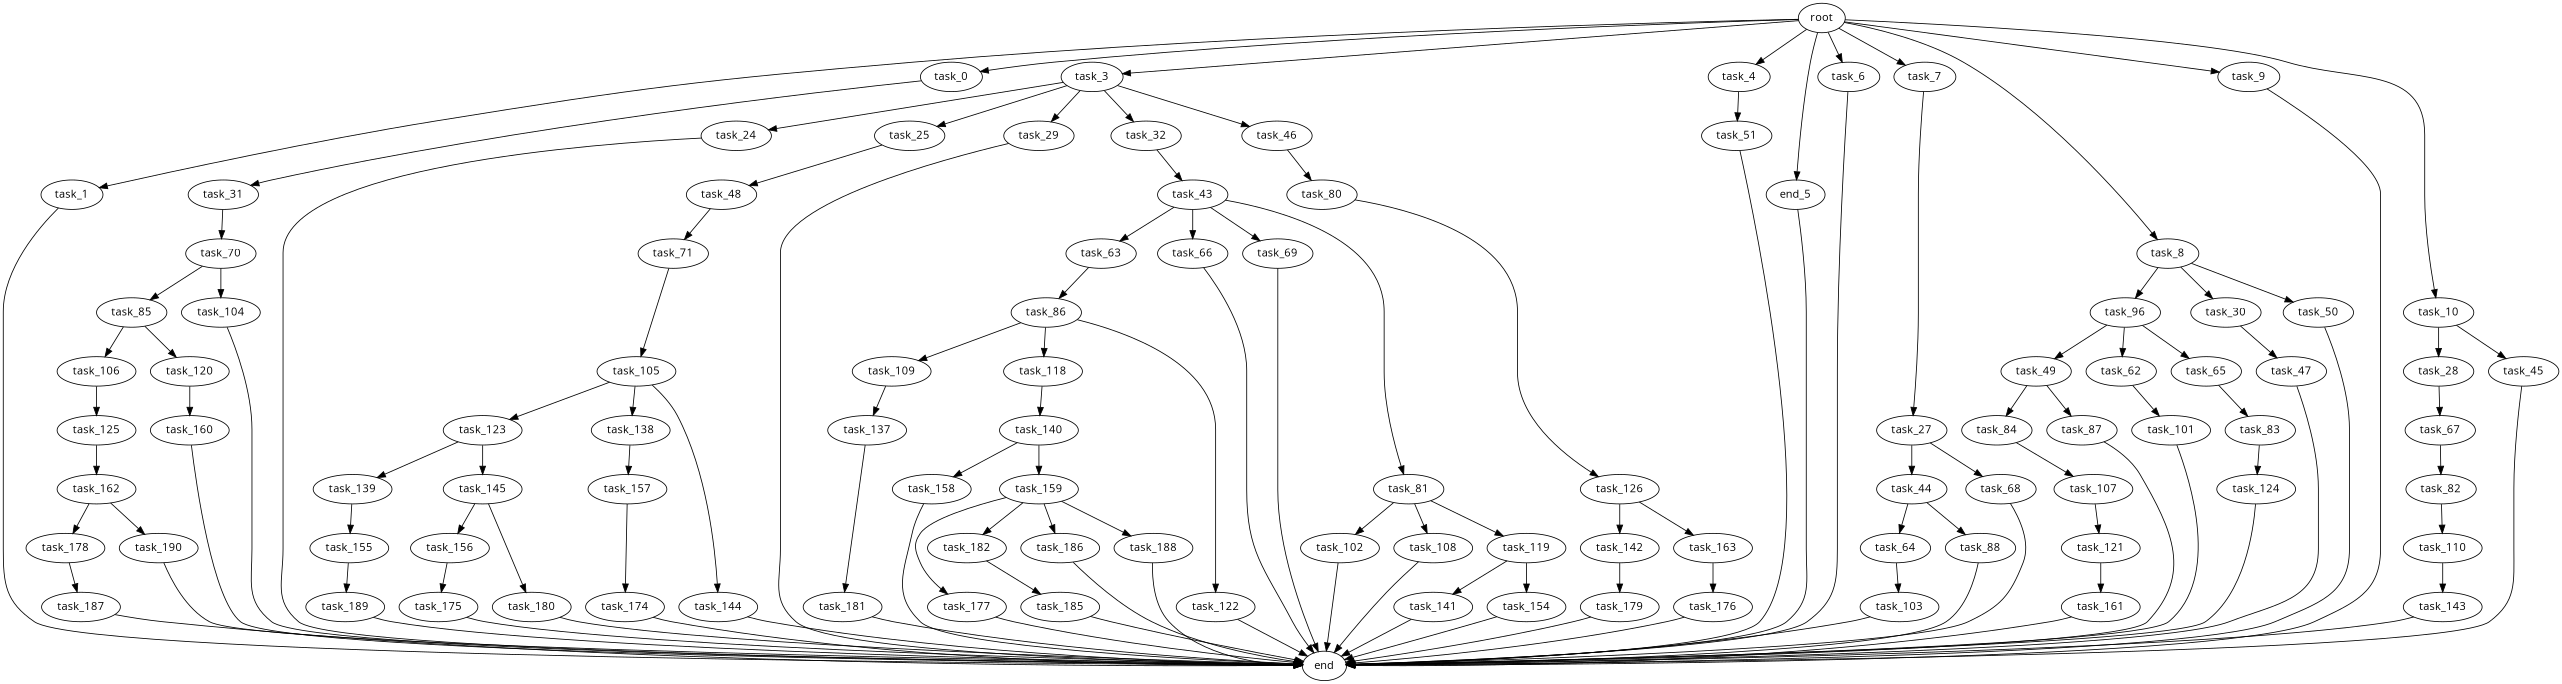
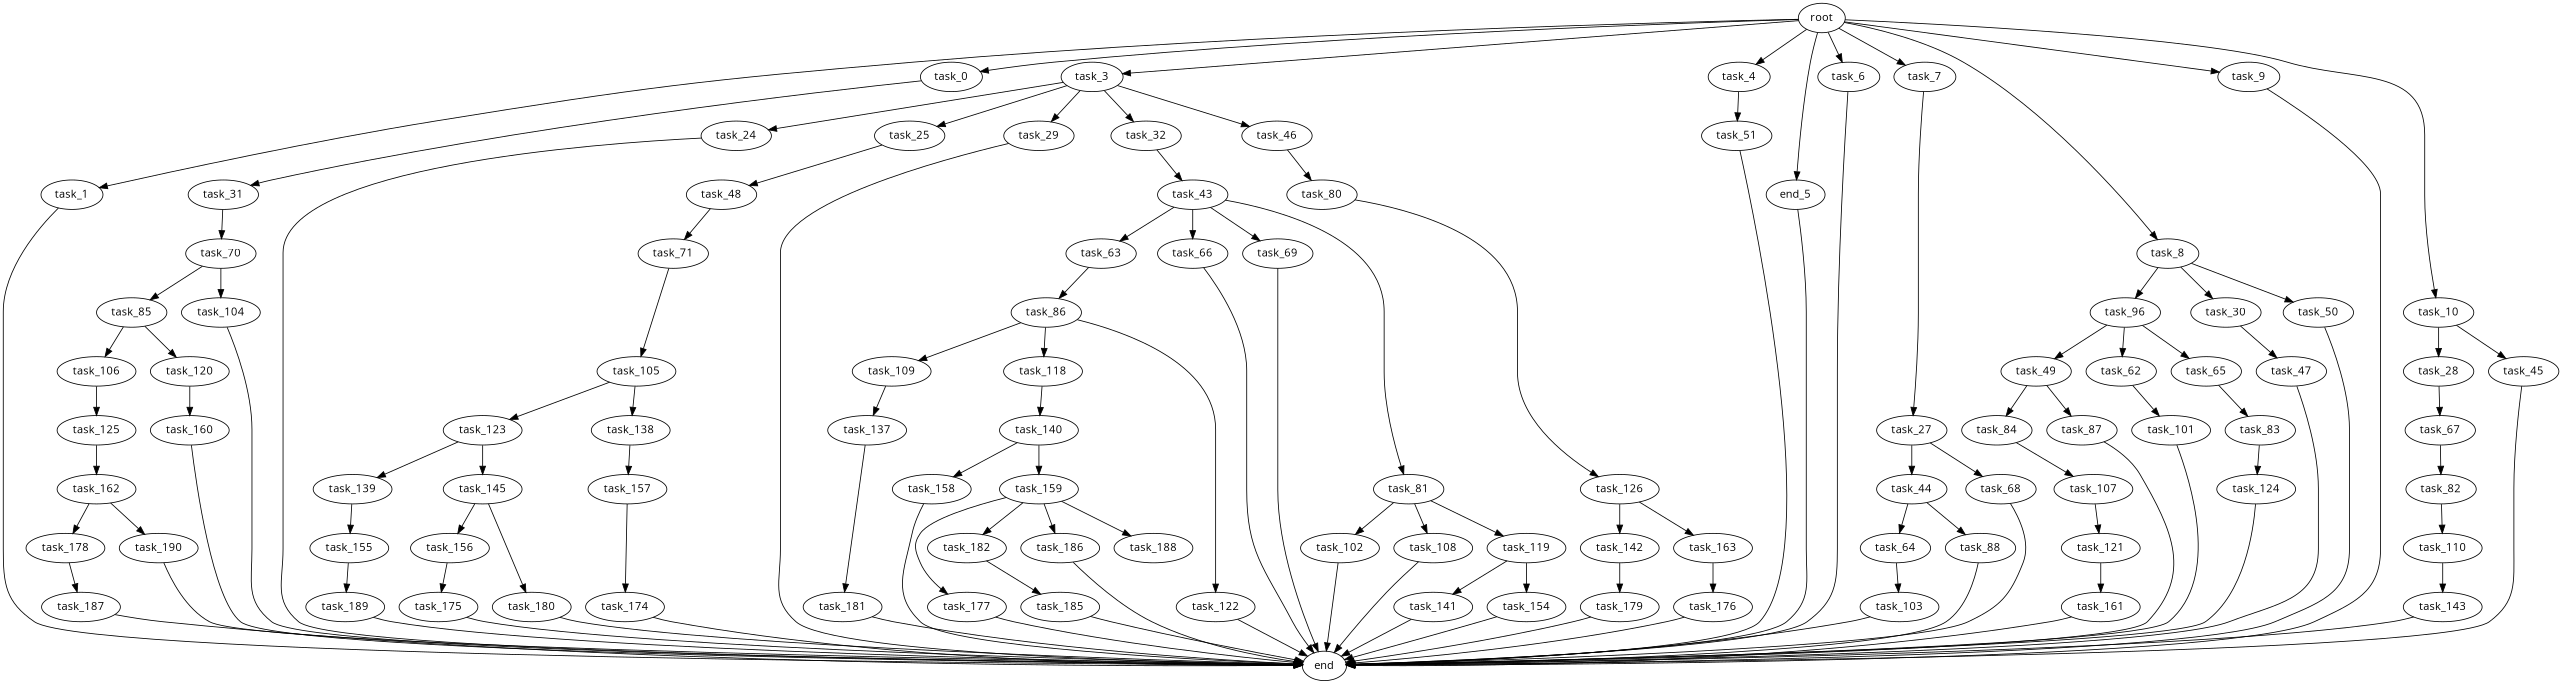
node "task_144": removed
edge "task_188" -> "end": removed
